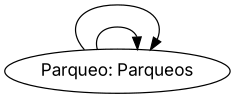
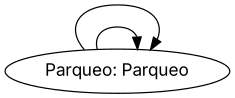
node "Parqueo: Parqueos": label "Parqueo: Parqueos" -> "Parqueo: Parqueo"
